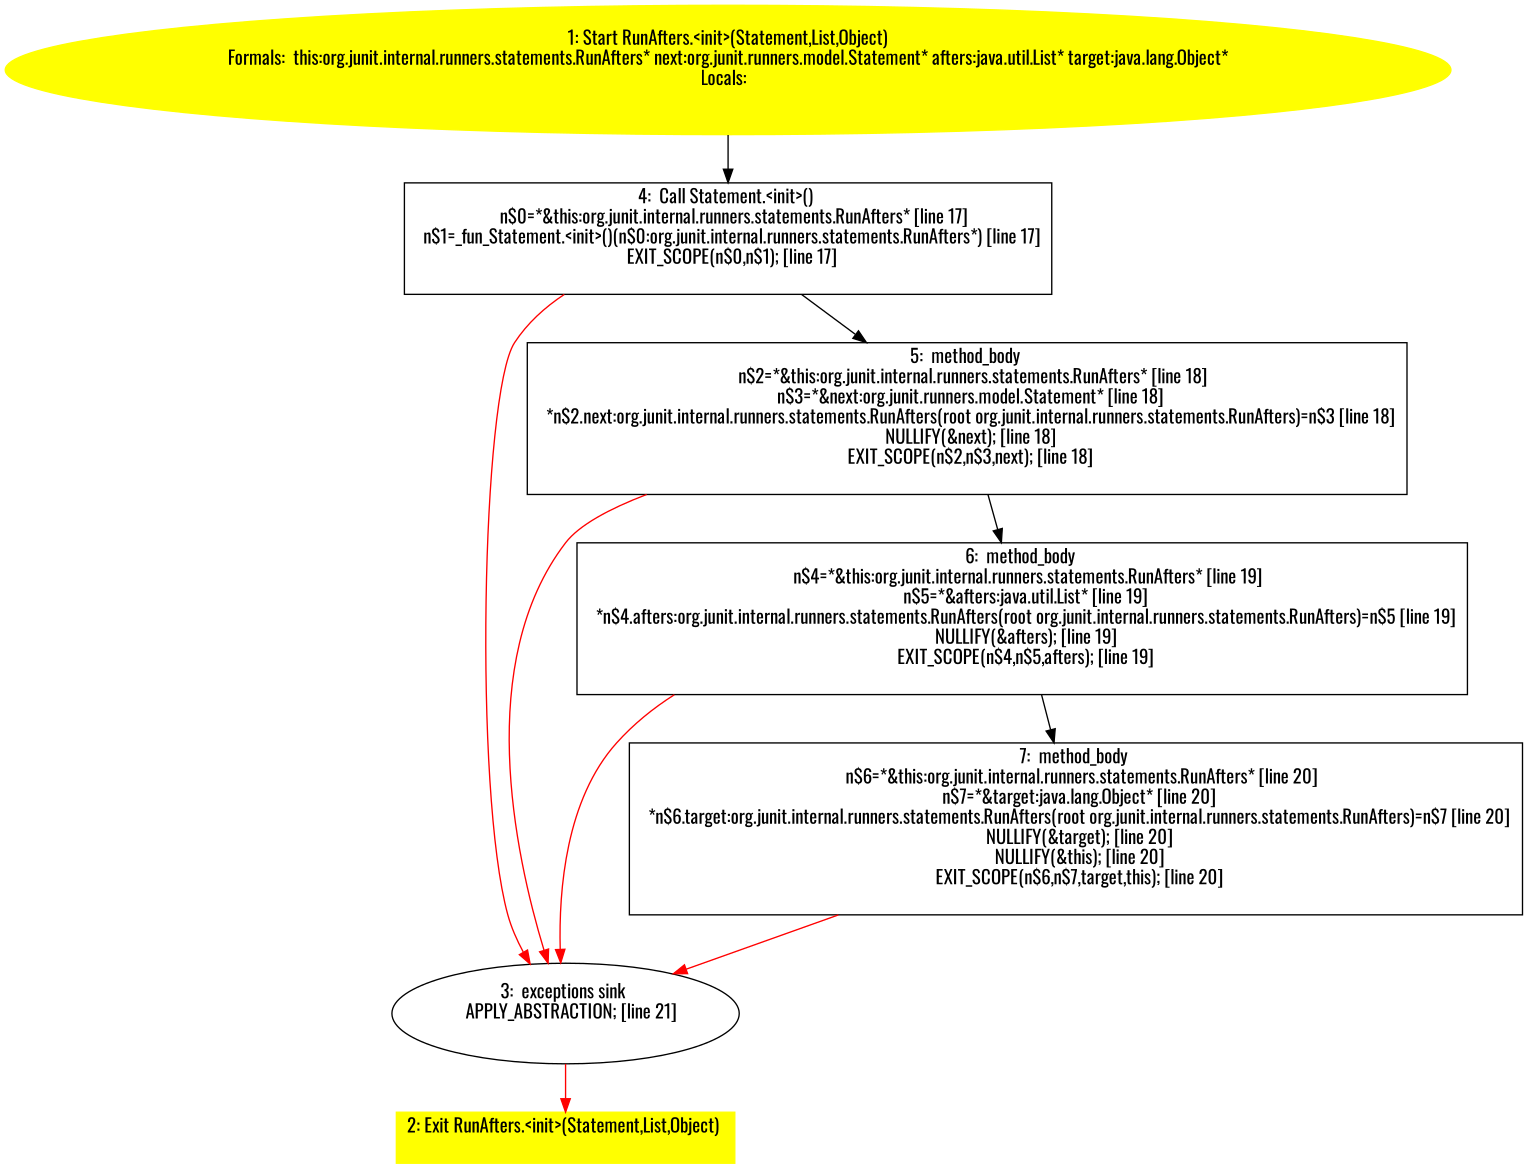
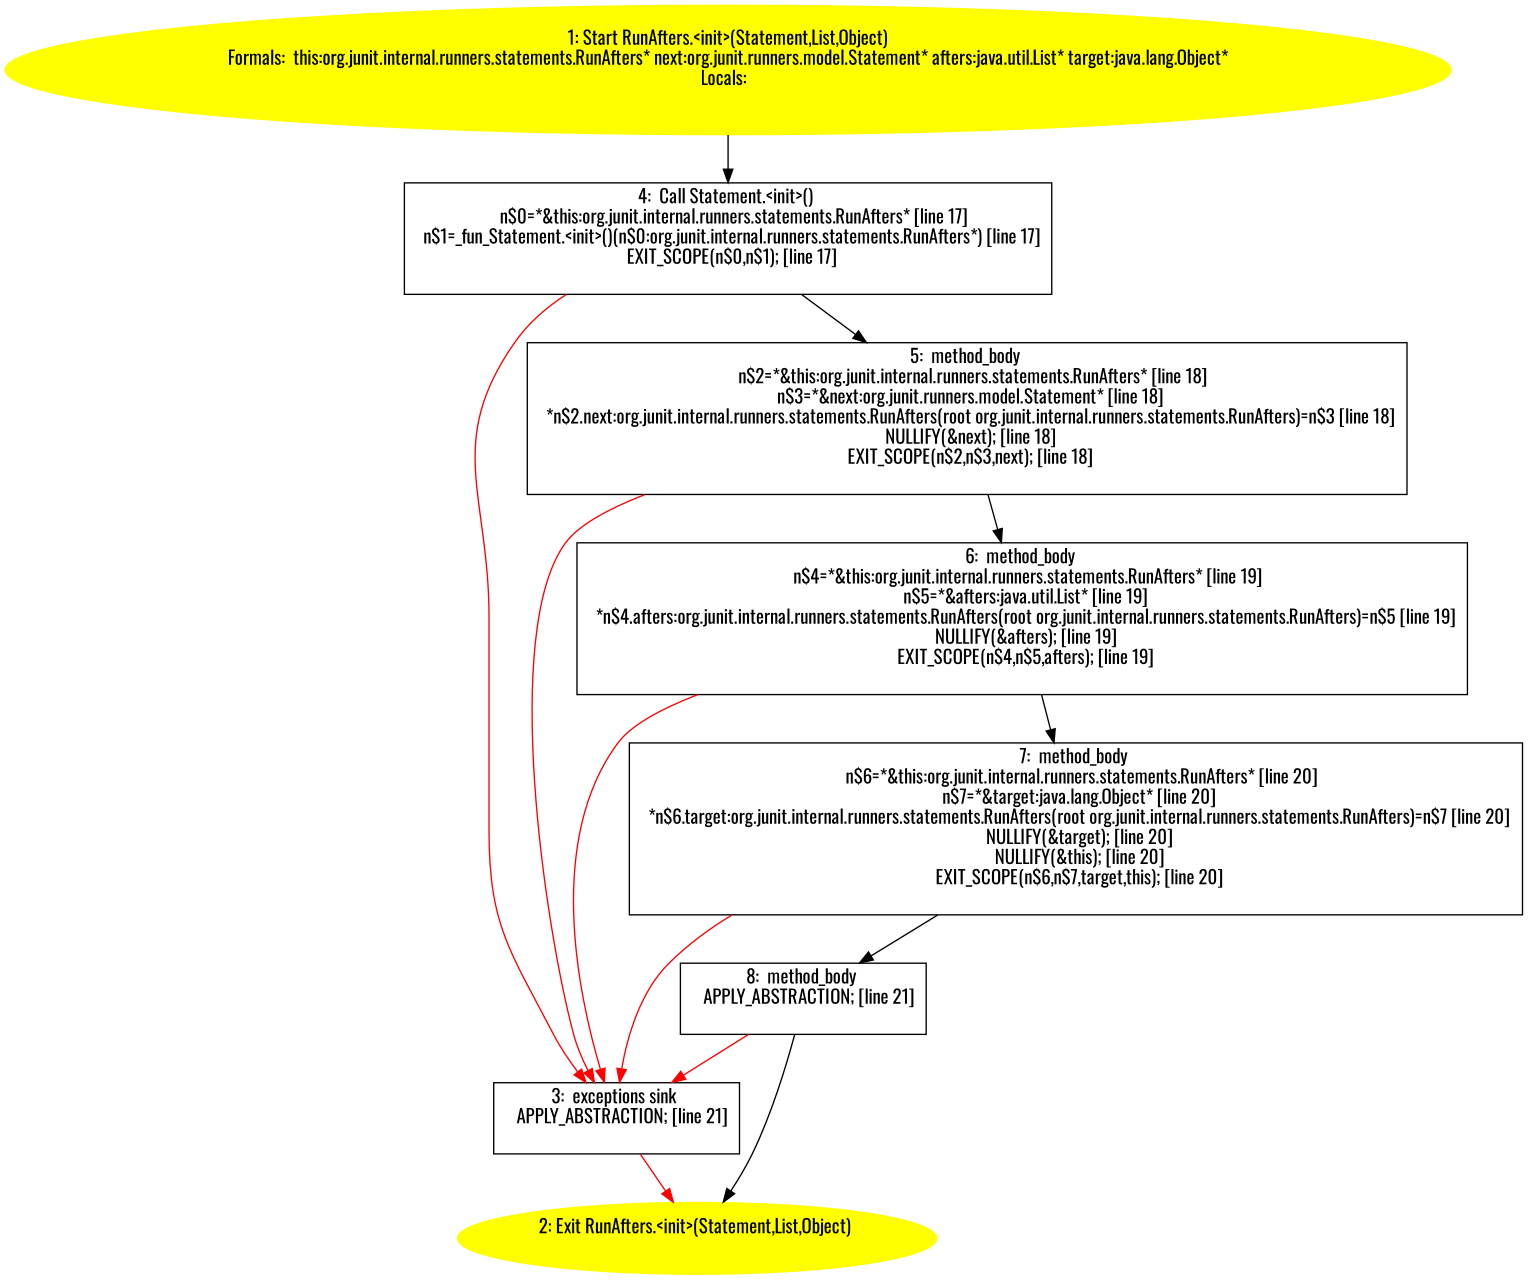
node "8:  method_body APPLY_ABSTRACTION; [line 21]": added
node "3:  exceptions sink APPLY_ABSTRACTION; [line 21]": shape ellipse -> box
node "2: Exit RunAfters.<init>(Statement,List,Object)": shape box -> ellipse
